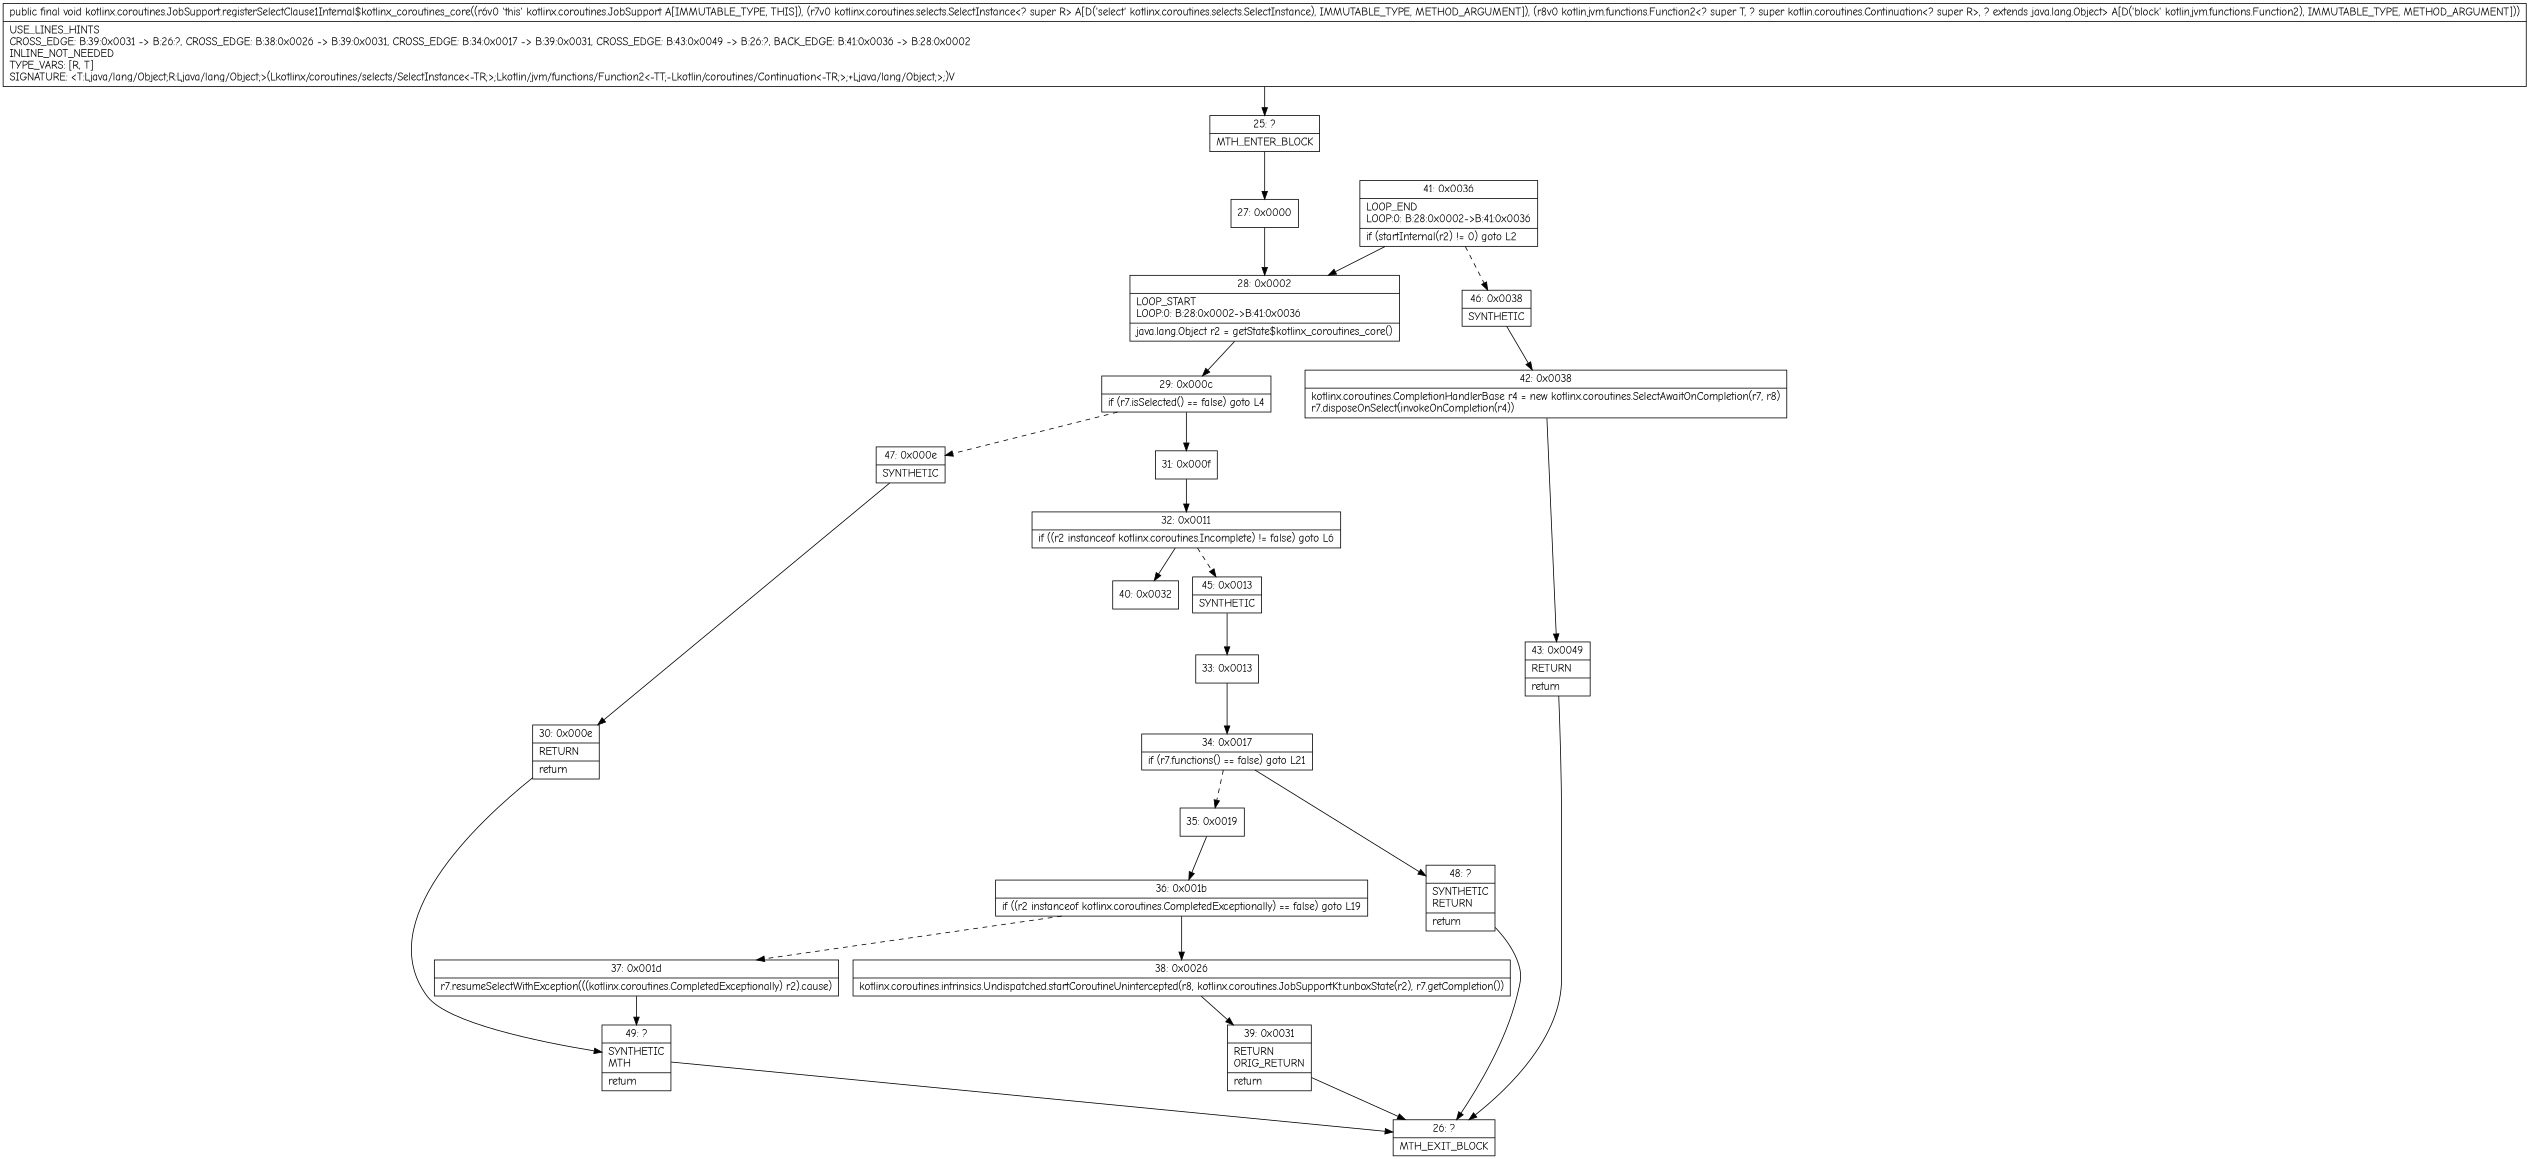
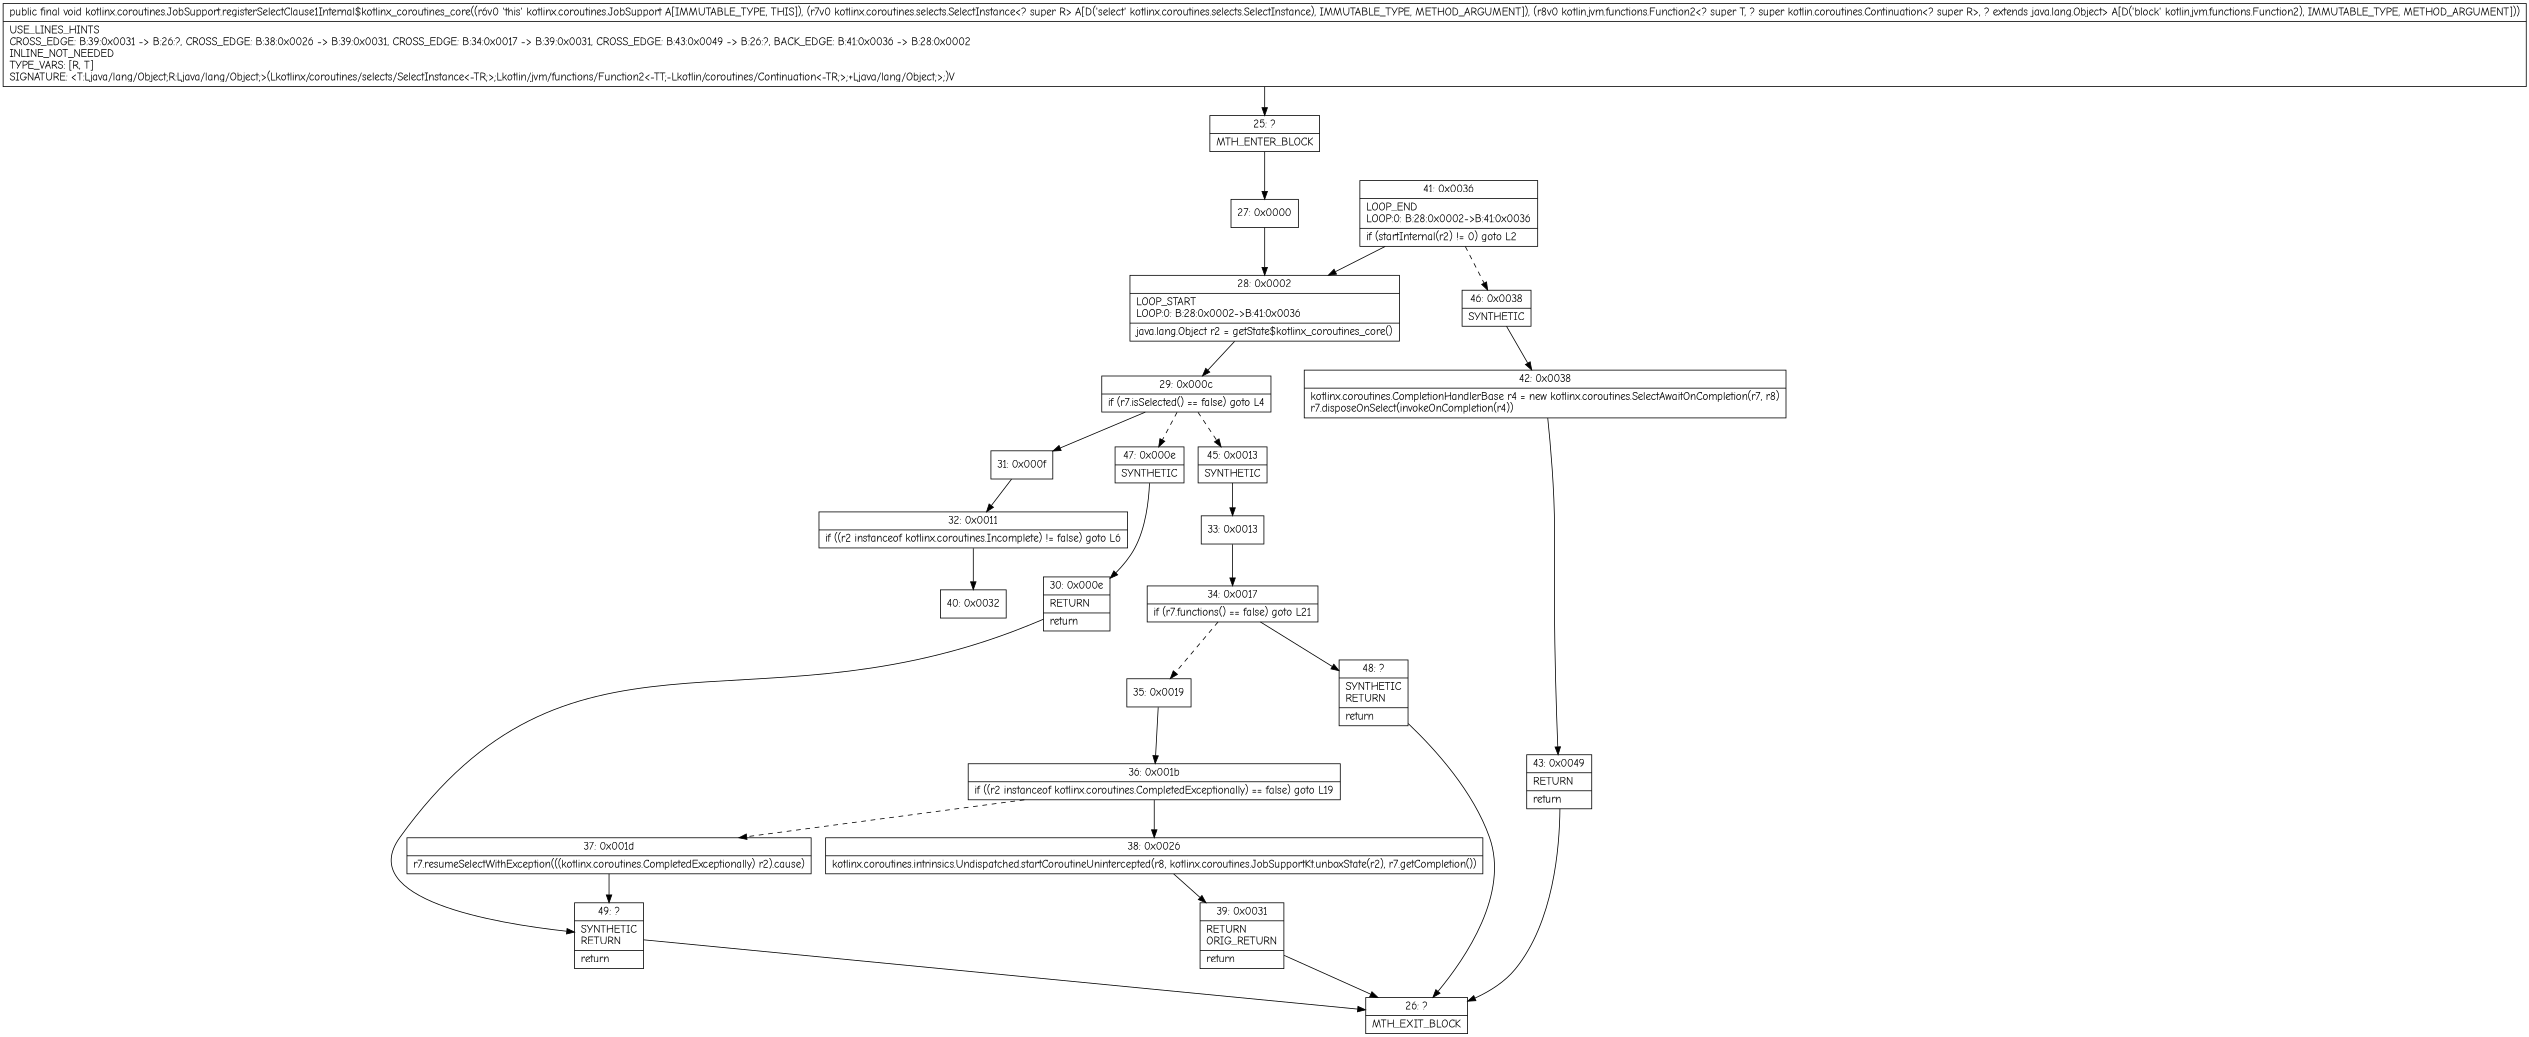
edge "32: 0x0011" -> "45: 0x0013": now "29: 0x000c" -> "45: 0x0013"
node "49: ?": text "MTH" -> "RETURN"
